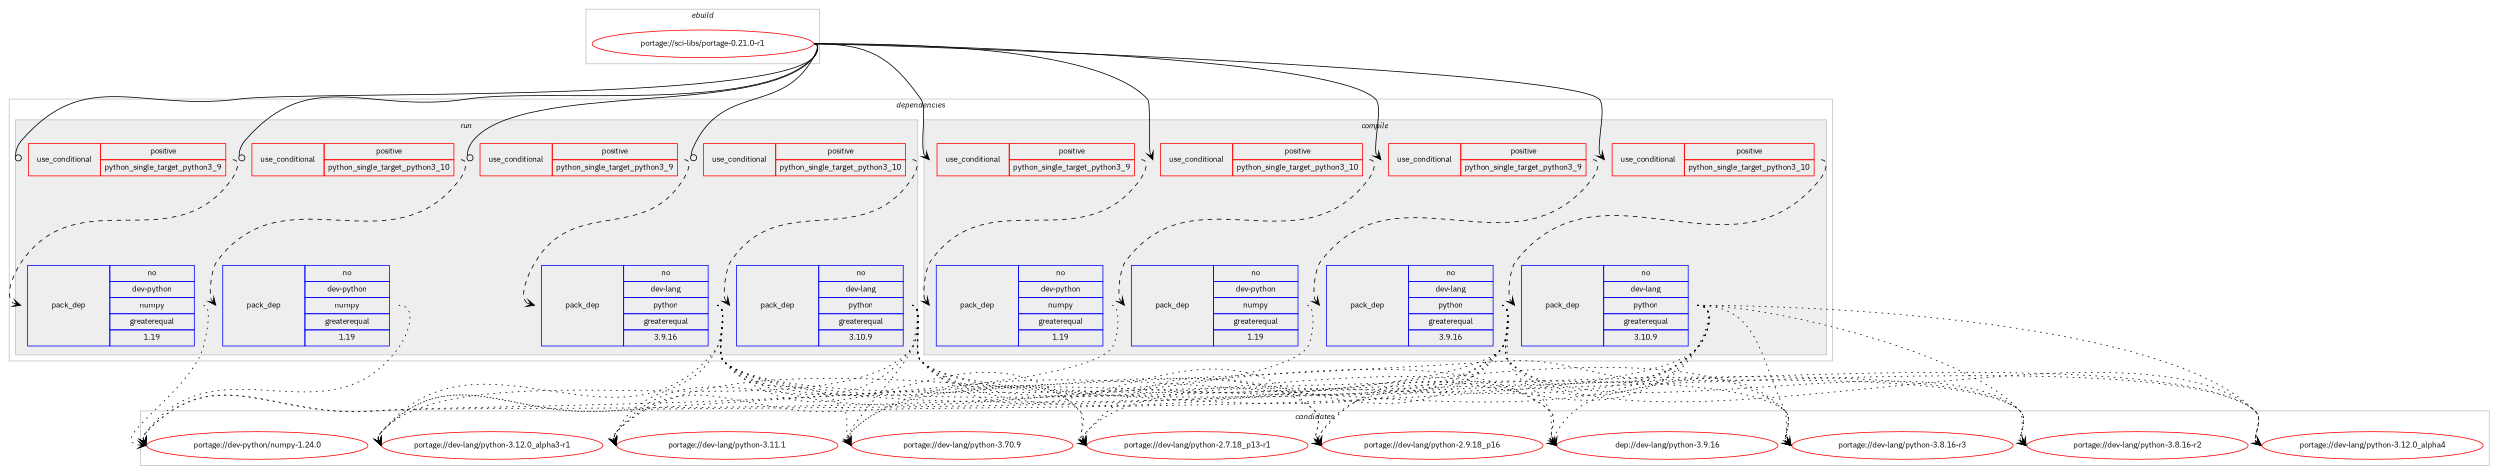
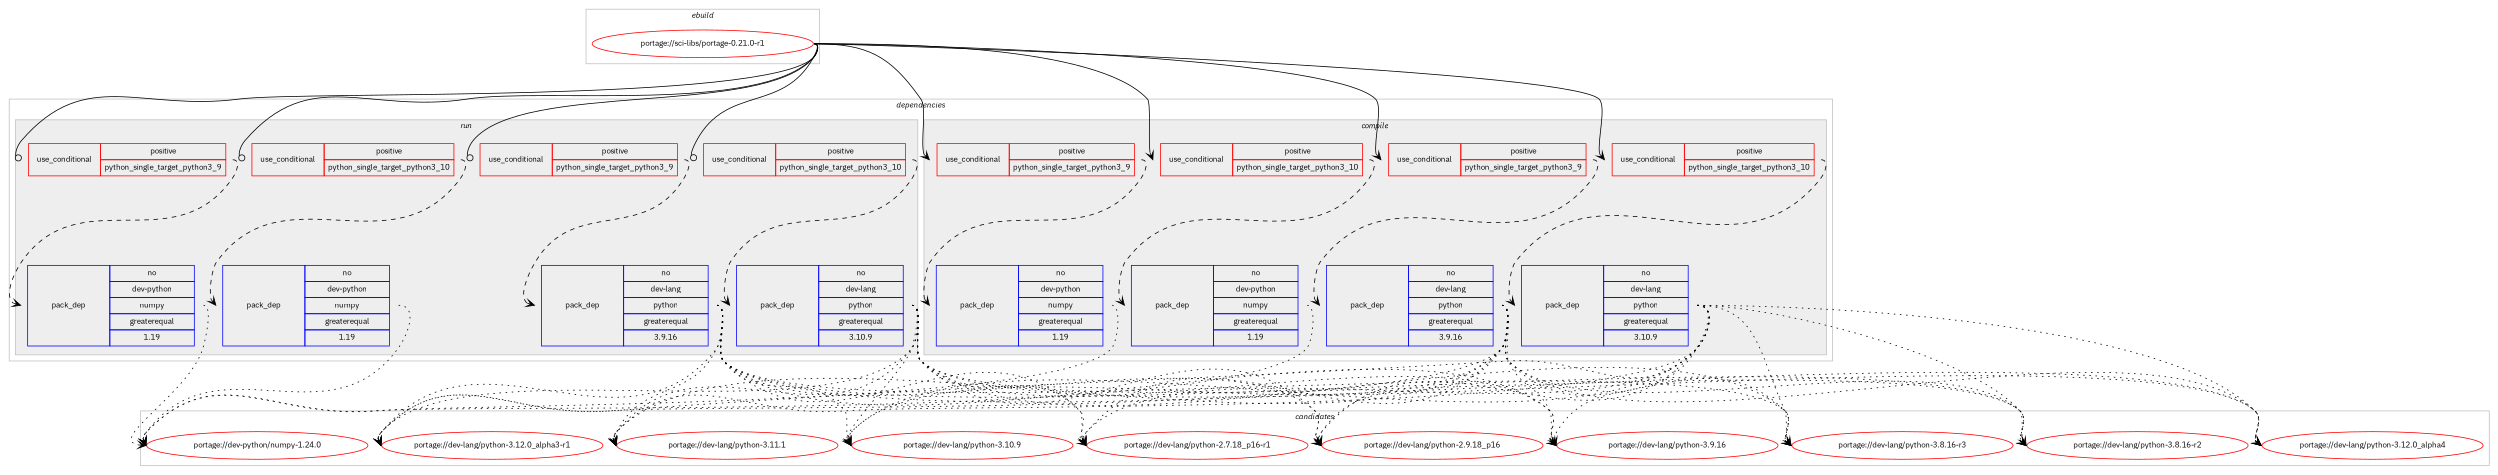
node "portage://dev-lang/python-3.70.9": label "portage://dev-lang/python-3.70.9" -> "portage://dev-lang/python-3.10.9"
node "portage://dev-lang/python-2.7.18_p13-r1": label "portage://dev-lang/python-2.7.18_p13-r1" -> "portage://dev-lang/python-2.7.18_p16-r1"
node "dep://dev-lang/python-3.9.16": label "dep://dev-lang/python-3.9.16" -> "portage://dev-lang/python-3.9.16"
